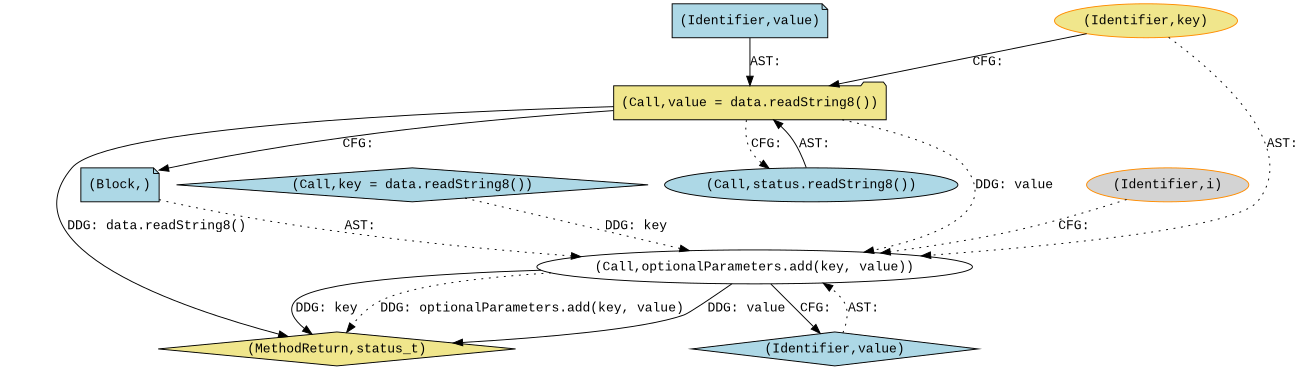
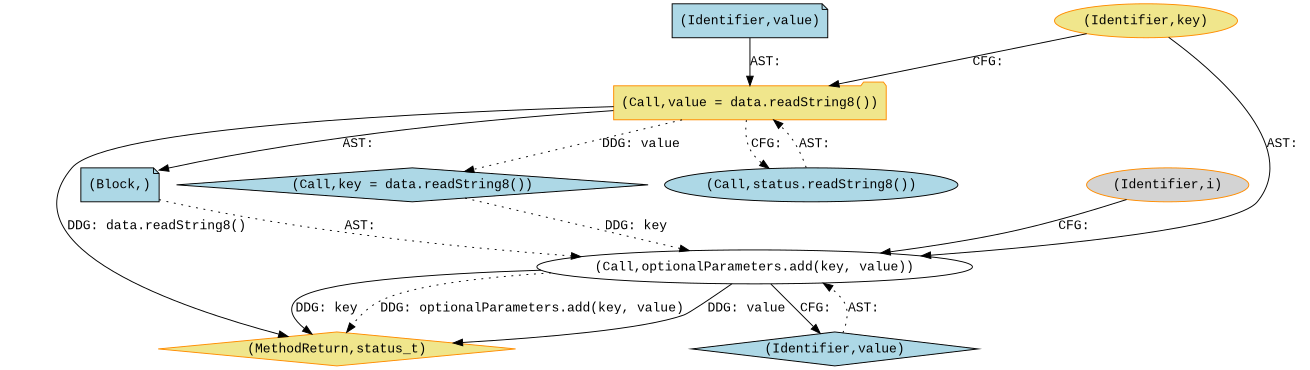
node "(Call,value = data.readString8())": color black -> darkorange
edge "(Call,value = data.readString8())" -> "(Block,)": label "CFG: " -> "AST: "
edge "(Call,status.readString8())" -> "(Call,value = data.readString8())": style solid -> dotted
edge "(Call,value = data.readString8())" -> "(Call,optionalParameters.add(key, value))": now "(Call,value = data.readString8())" -> "(Call,key = data.readString8())"
edge "(Identifier,key)" -> "(Call,optionalParameters.add(key, value))": style dotted -> solid
edge "(Identifier,i)" -> "(Call,optionalParameters.add(key, value))": style dotted -> solid
node "(MethodReturn,status_t)": color black -> darkorange
